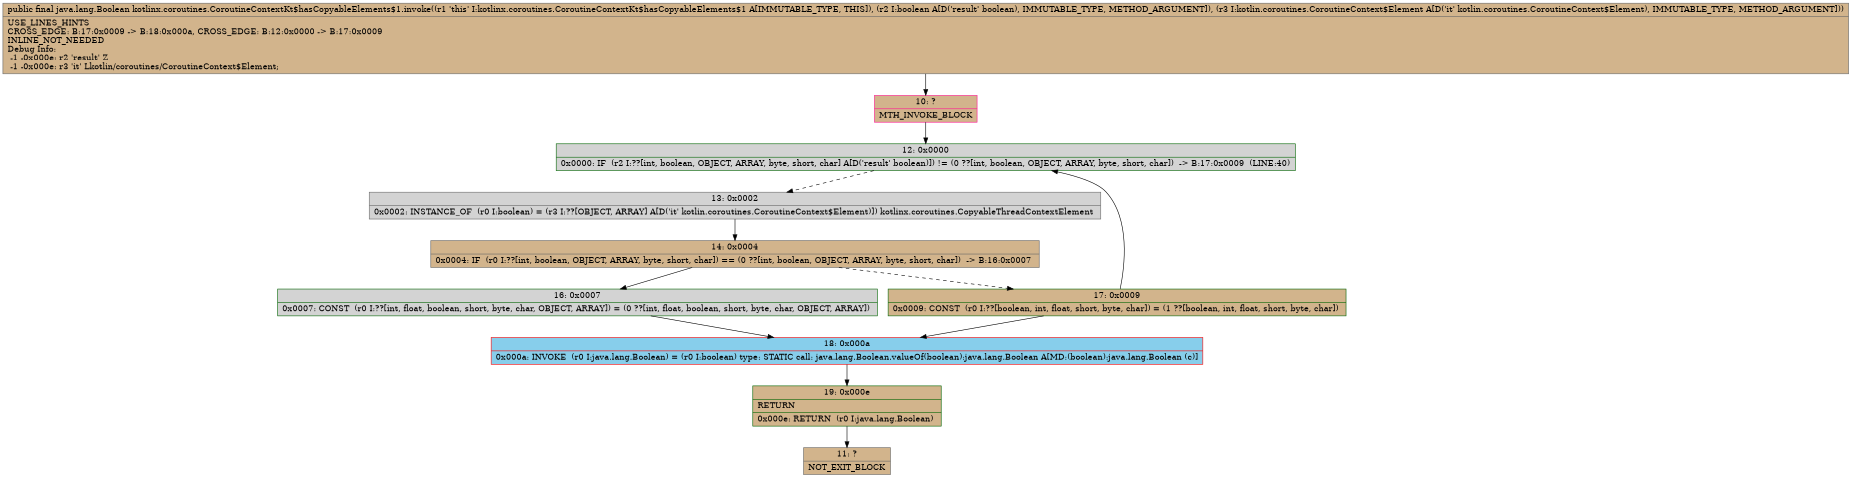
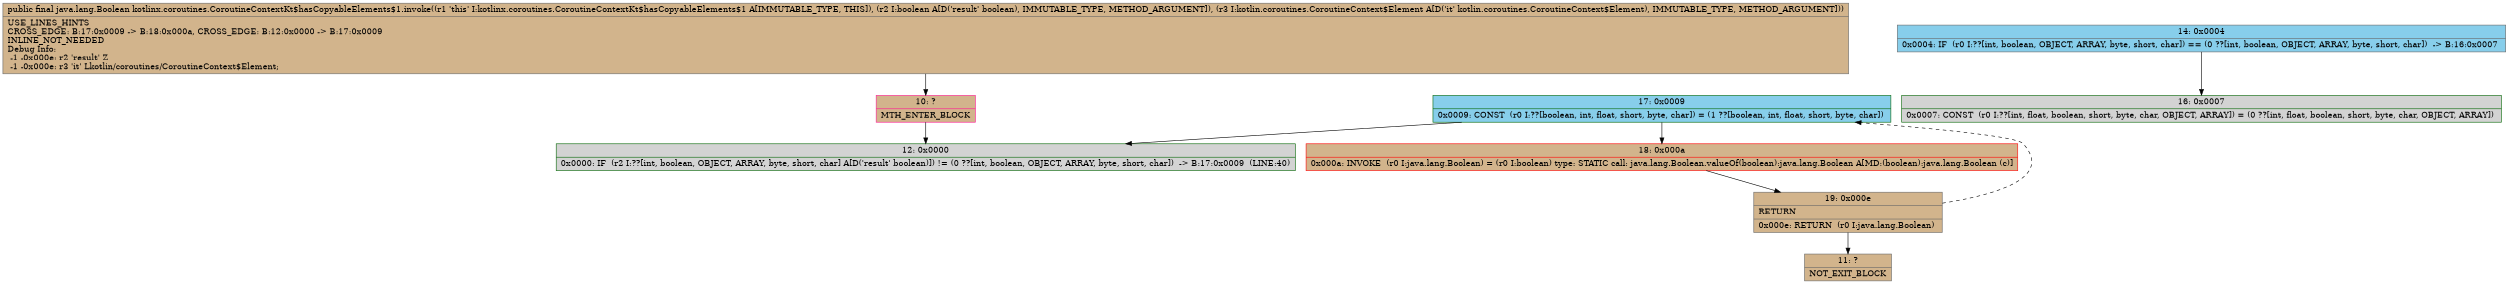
node "10: ?": text "MTH_INVOKE_BLOCK" -> "MTH_ENTER_BLOCK"
node "13: 0x0002": removed
node "14: 0x0004": fillcolor tan -> skyblue
edge "14: 0x0004" -> "17: 0x0009": now "19: 0x000e" -> "17: 0x0009"
node "17: 0x0009": fillcolor tan -> skyblue
edge "16: 0x0007" -> "18: 0x000a": removed
node "18: 0x000a": fillcolor skyblue -> tan
node "19: 0x000e": color darkgreen -> gray40
